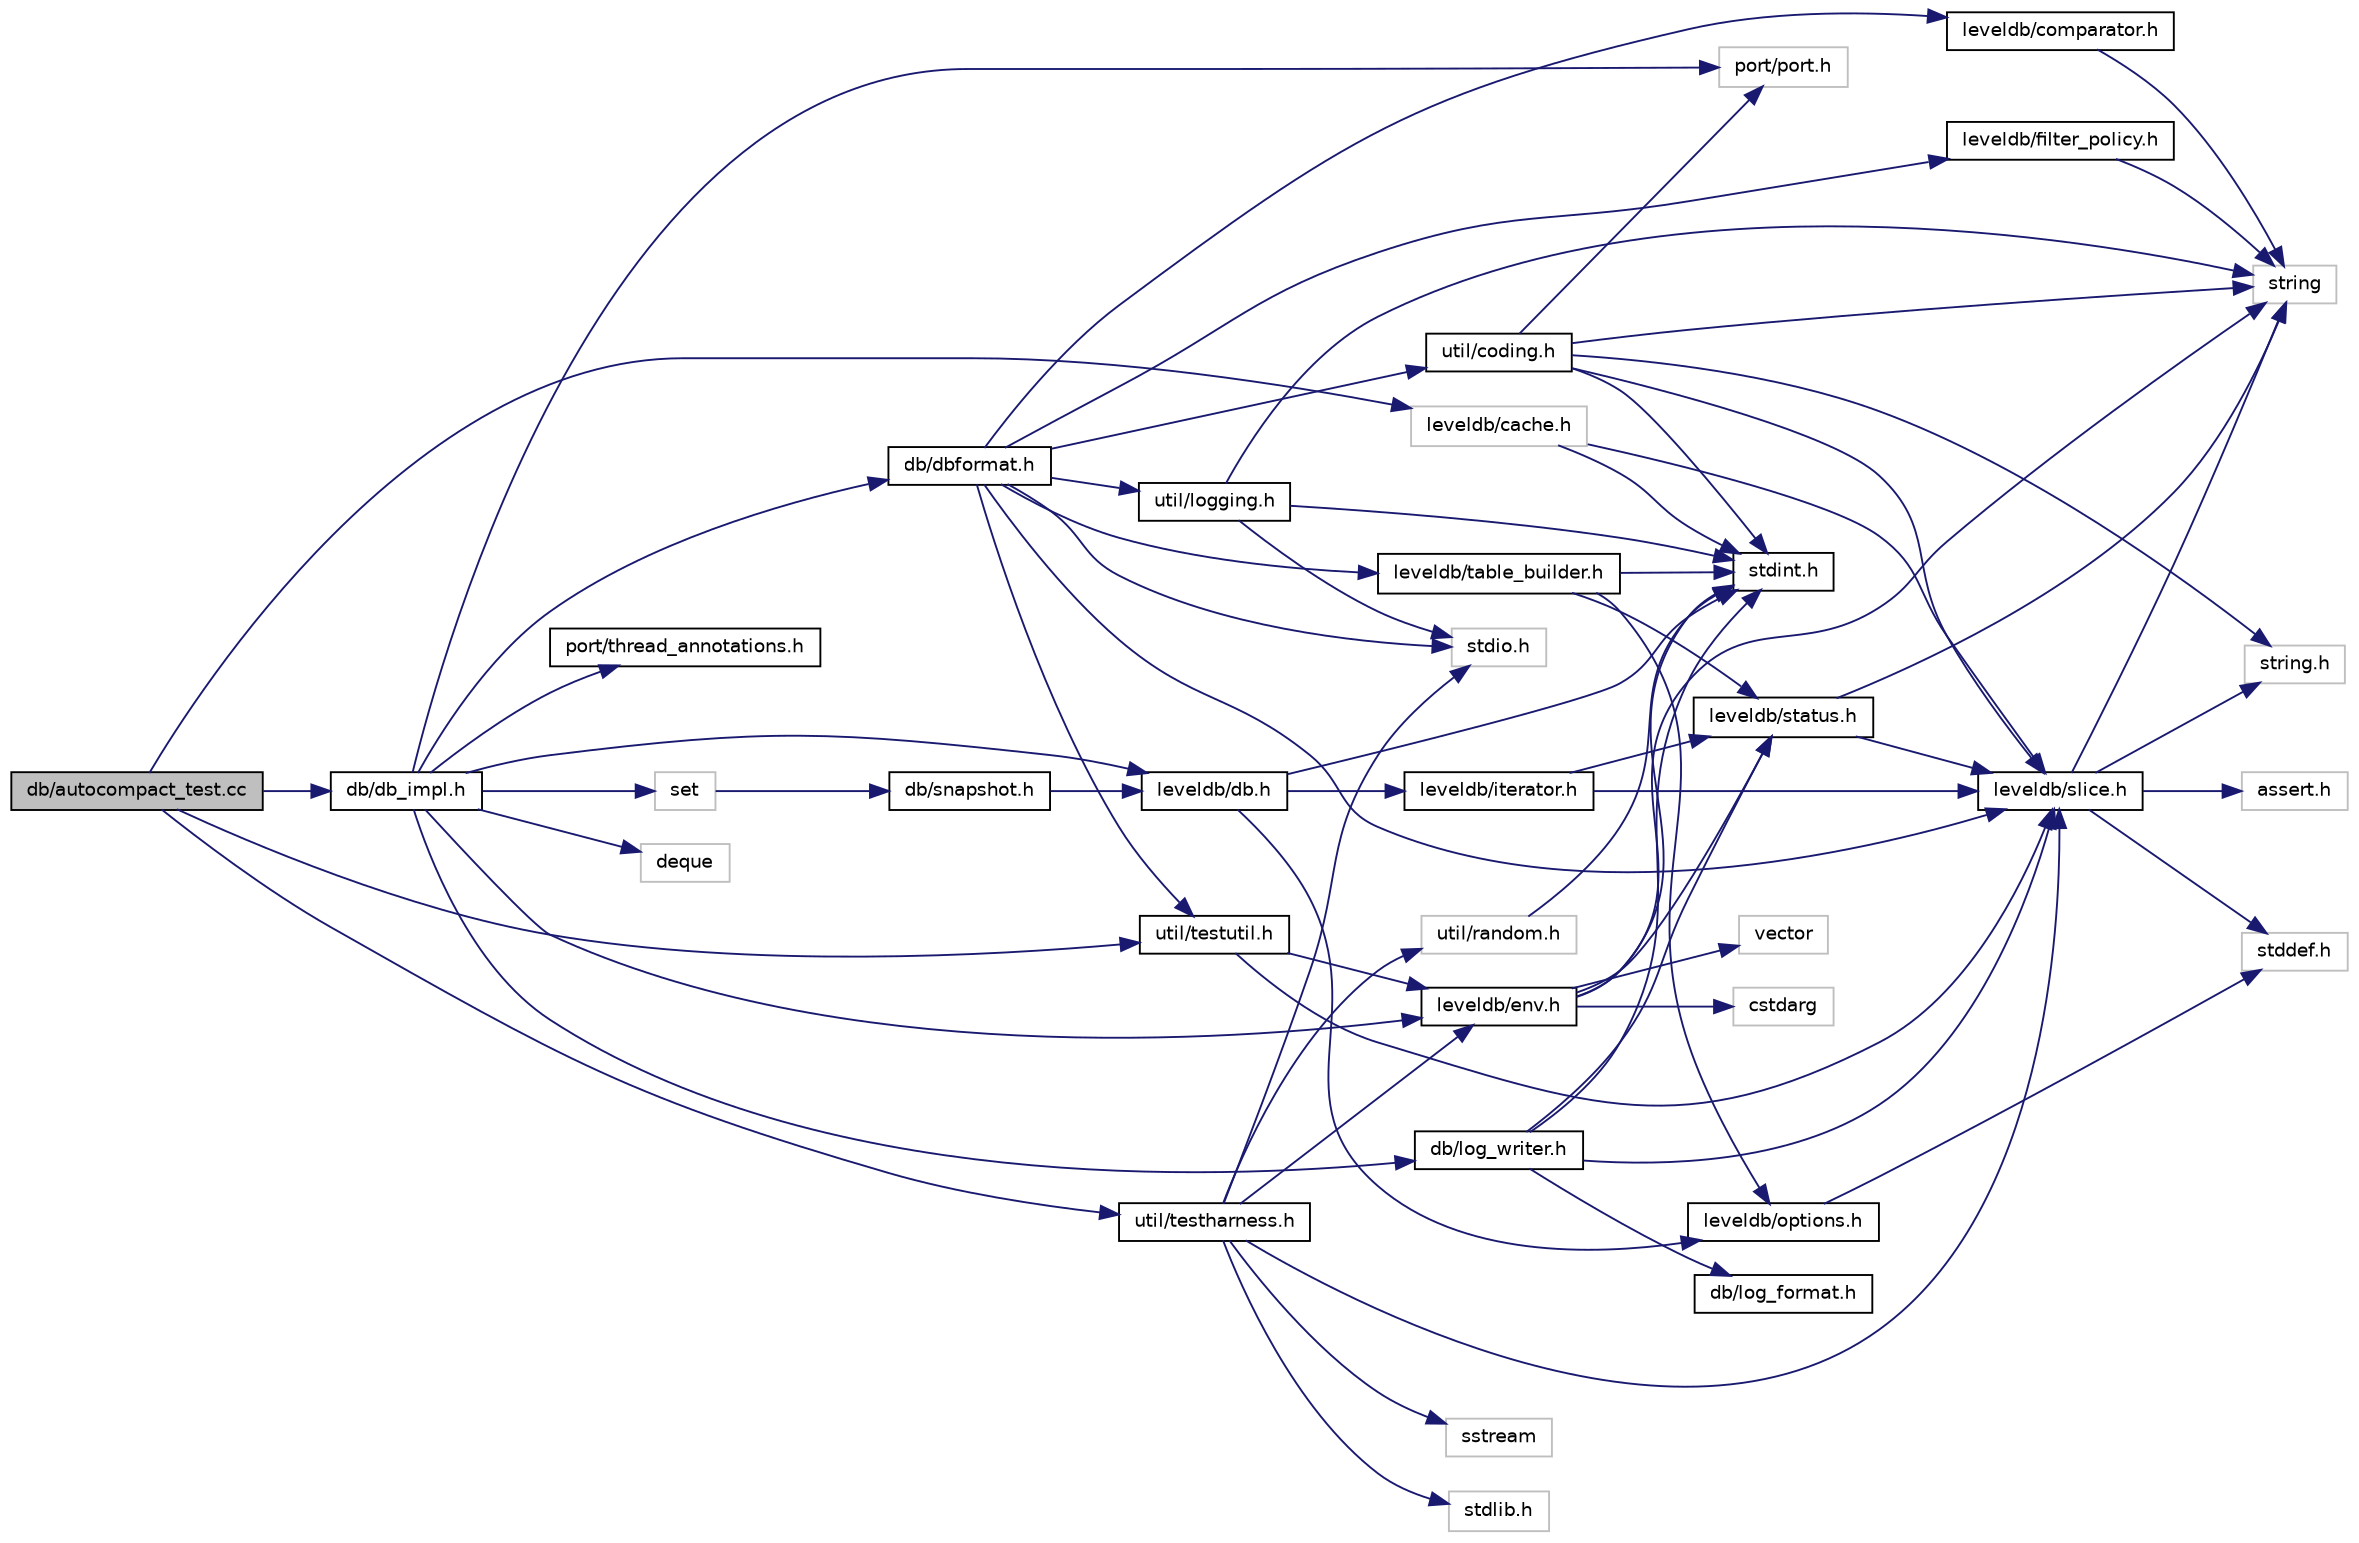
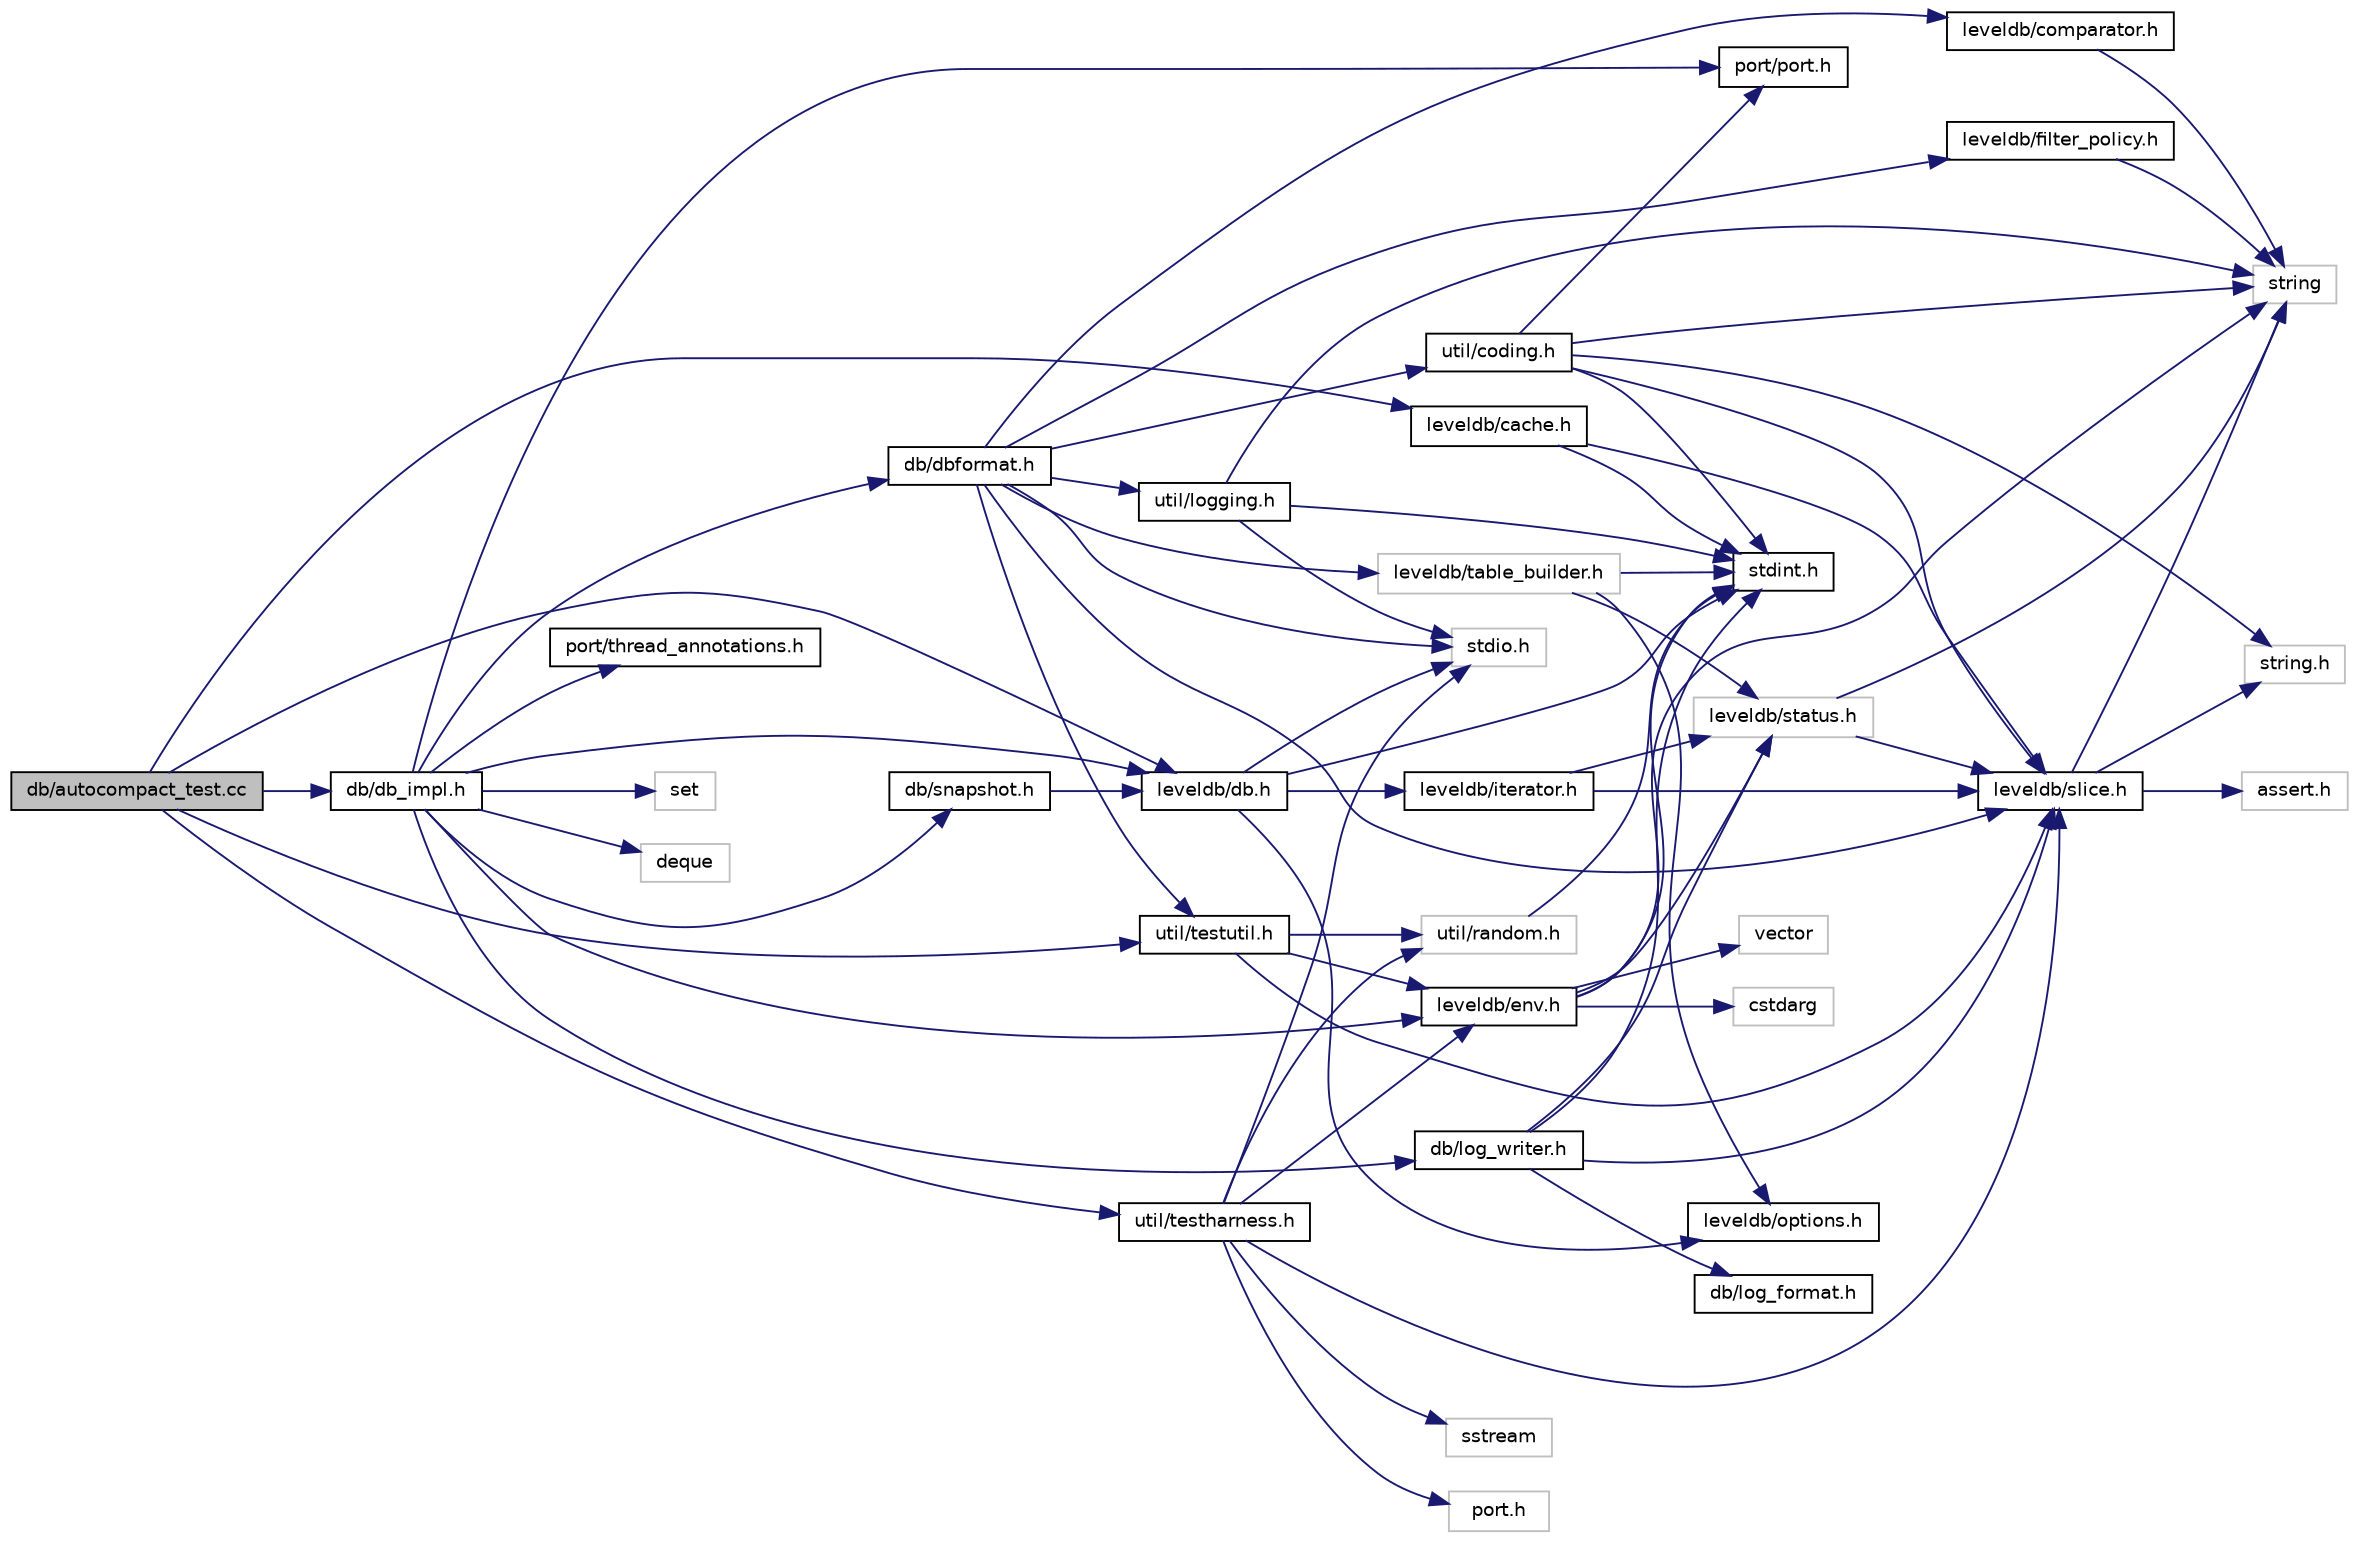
node "port/port.h": color grey75 -> black
node "leveldb/cache.h": color grey75 -> black
node "leveldb/table_builder.h": color black -> grey75
edge "db/autocompact_test.cc" -> "leveldb/db.h": added
edge "leveldb/db.h" -> "stdio.h": added
node "leveldb/status.h": color black -> grey75
edge "set" -> "db/snapshot.h": now "db/db_impl.h" -> "db/snapshot.h"
edge "util/testutil.h" -> "util/random.h": added
node "stddef.h": removed
node "stdlib.h": label "stdlib.h" -> "port.h"
